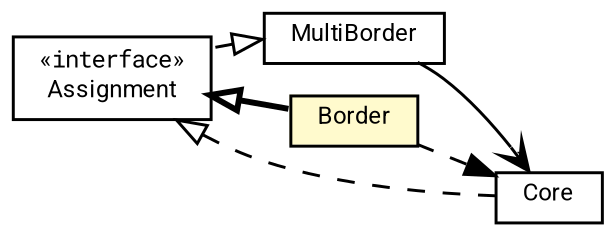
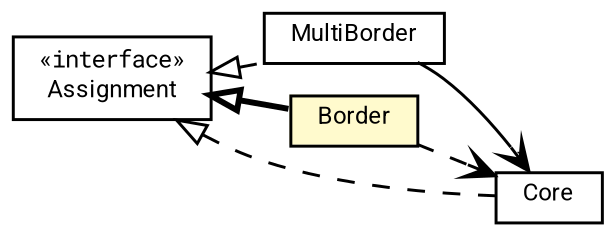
edge "Assignment" -> "MultiBorder": reversed
edge "Border" -> "Core": arrowhead normal -> open
